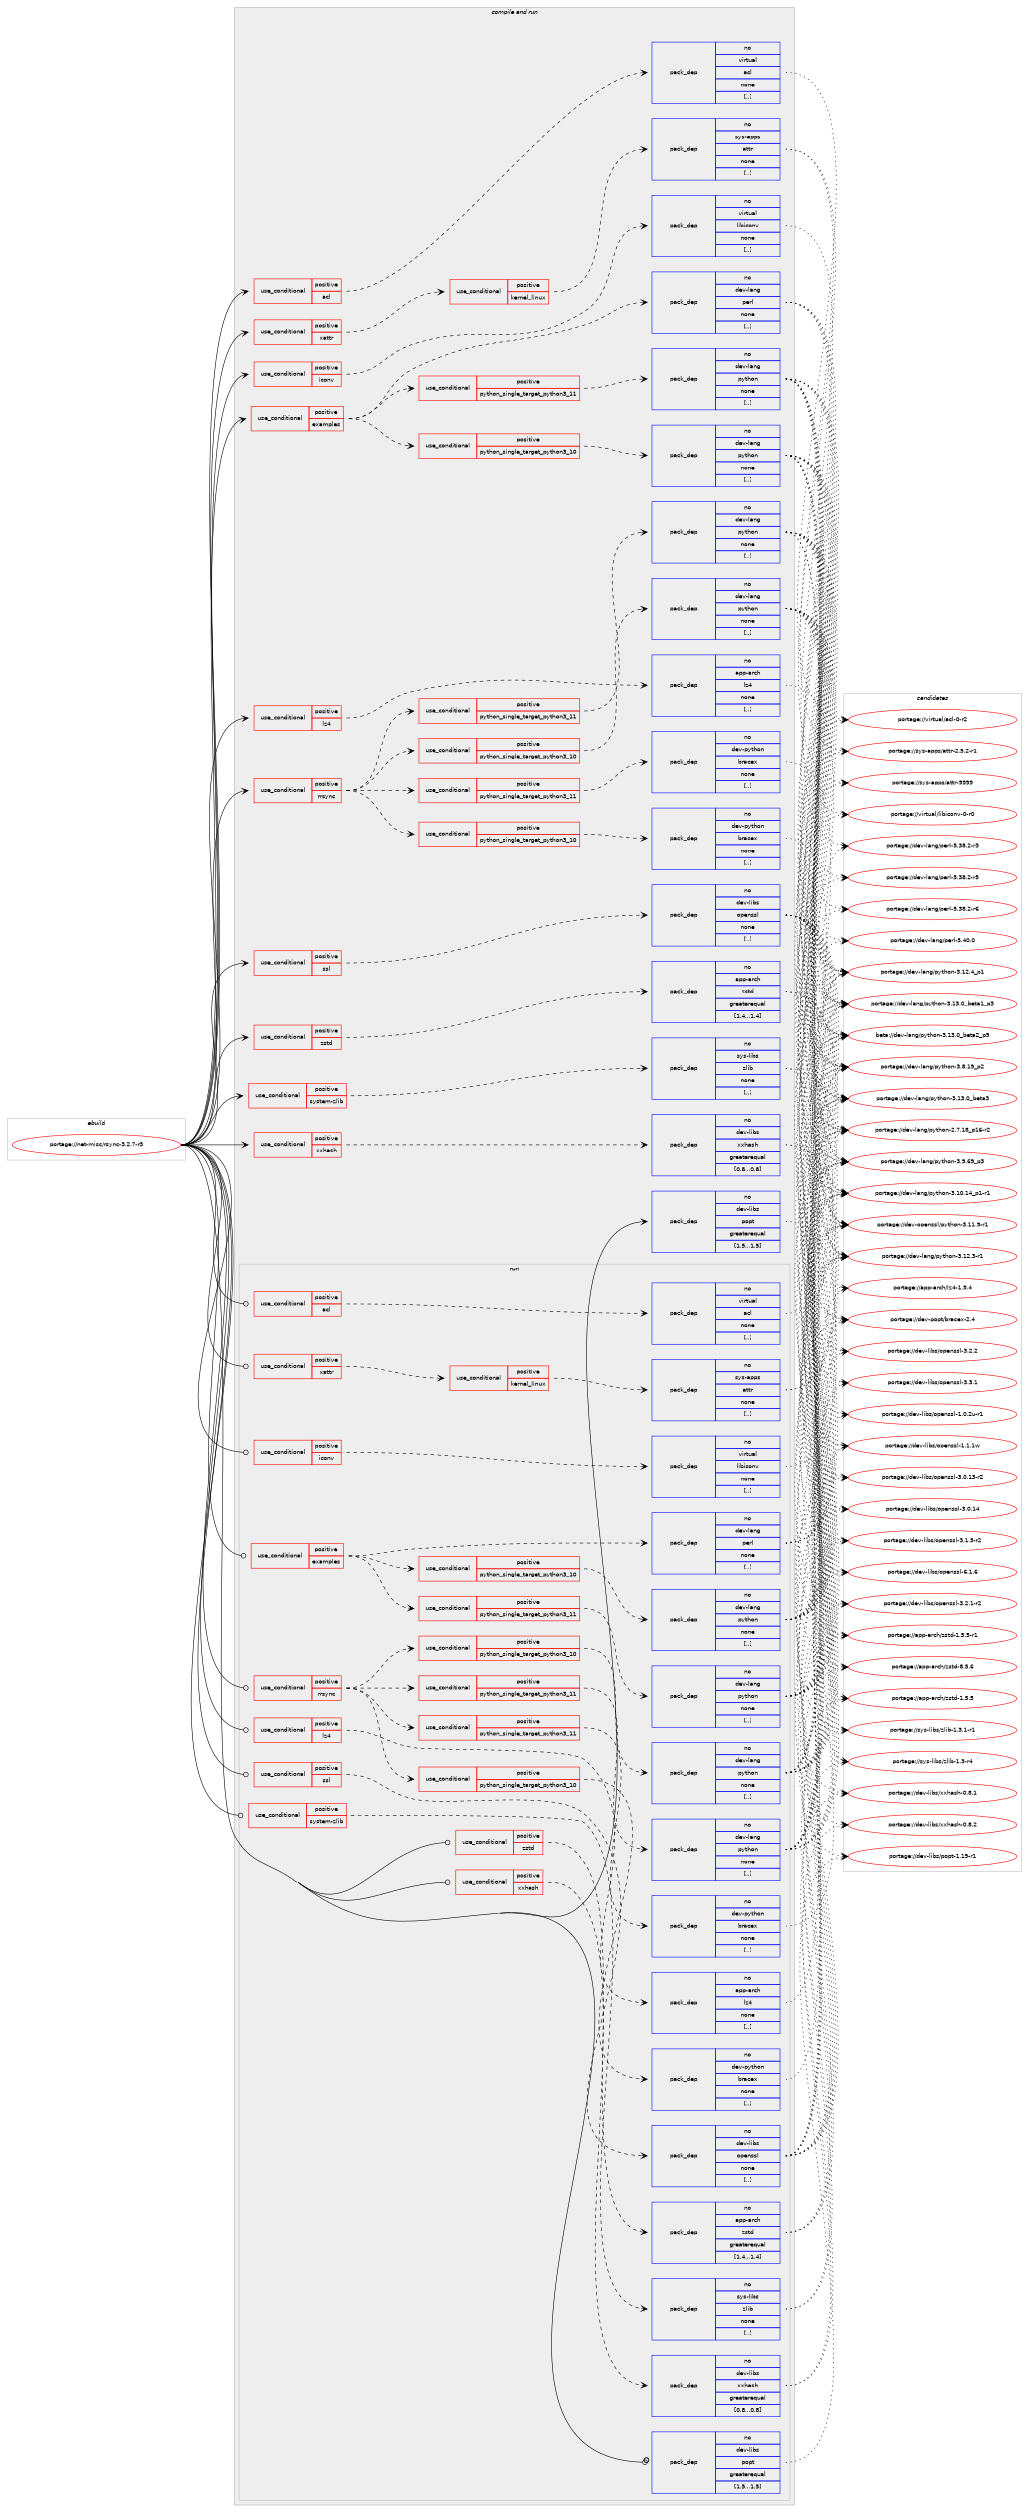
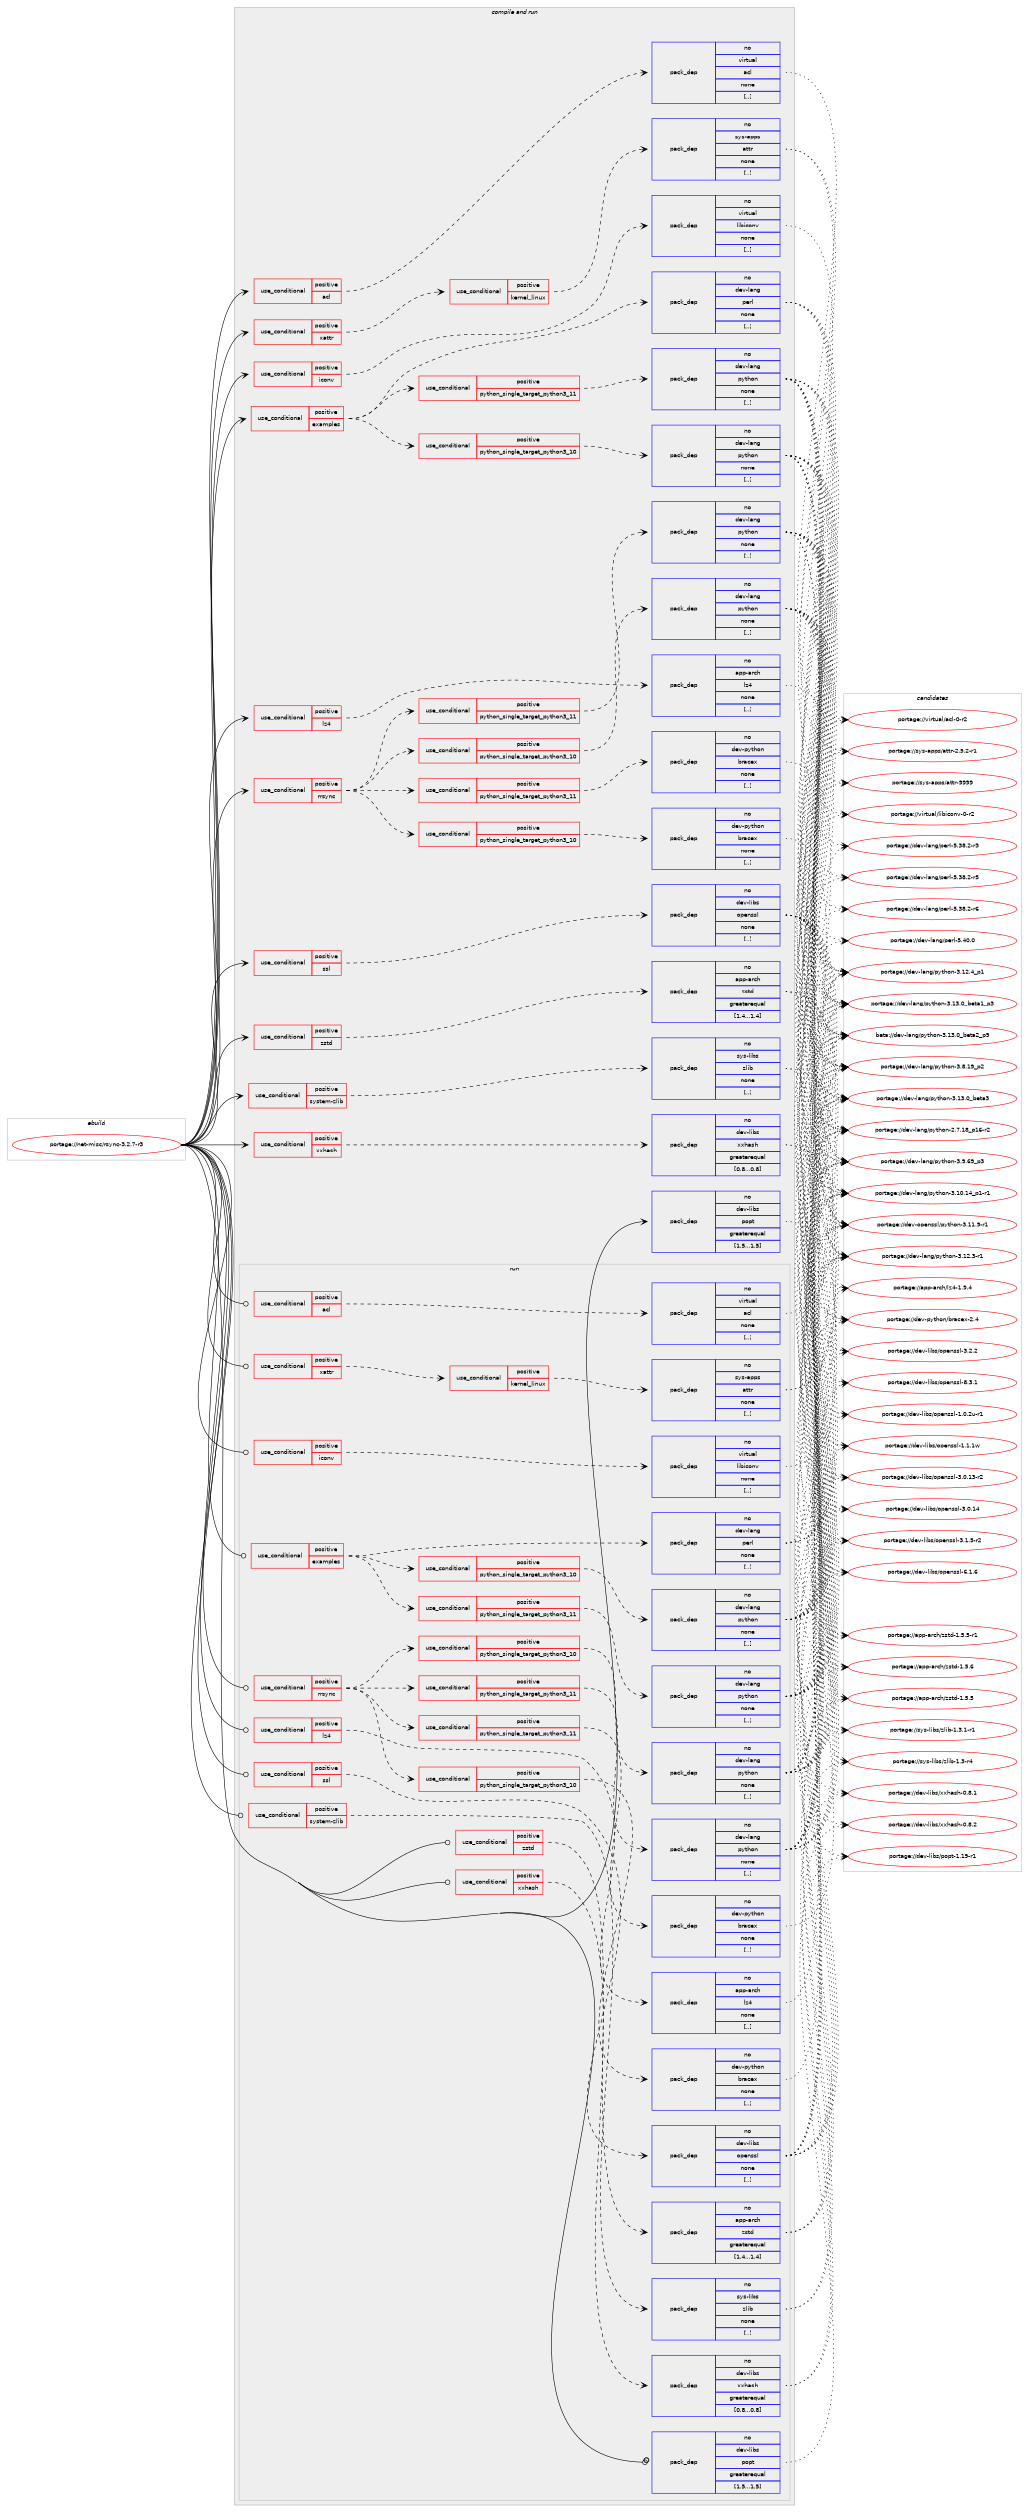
node "portage://virtual/libiconv-0-r0": label "portage://virtual/libiconv-0-r0" -> "portage://virtual/libiconv-0-r2"
node "portage://dev-popt/bracex-2.4": label "portage://dev-popt/bracex-2.4" -> "portage://dev-python/bracex-2.4"
node "portage://dev-libs/openssl-3.3.1": label "portage://dev-libs/openssl-3.3.1" -> "portage://dev-libs/openssl-8.3.1"
node "portage://dev-libs/openssl-3.2.1-r2": removed
node "portage://app-arch/zstd-8.5.6": label "portage://app-arch/zstd-8.5.6" -> "portage://app-arch/zstd-1.5.6"
